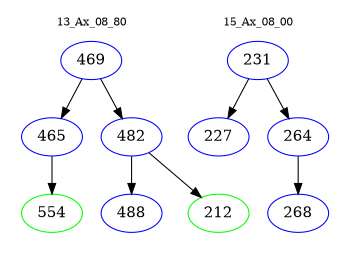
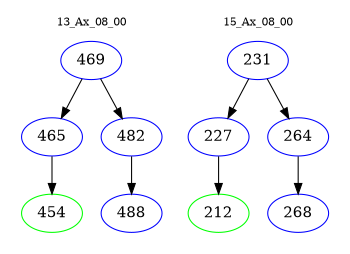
cluster "13_Ax_08_80": label "13_Ax_08_80" -> "13_Ax_08_00"
edge "482" -> "212": now "227" -> "212"
node "554": label "554" -> "454"
